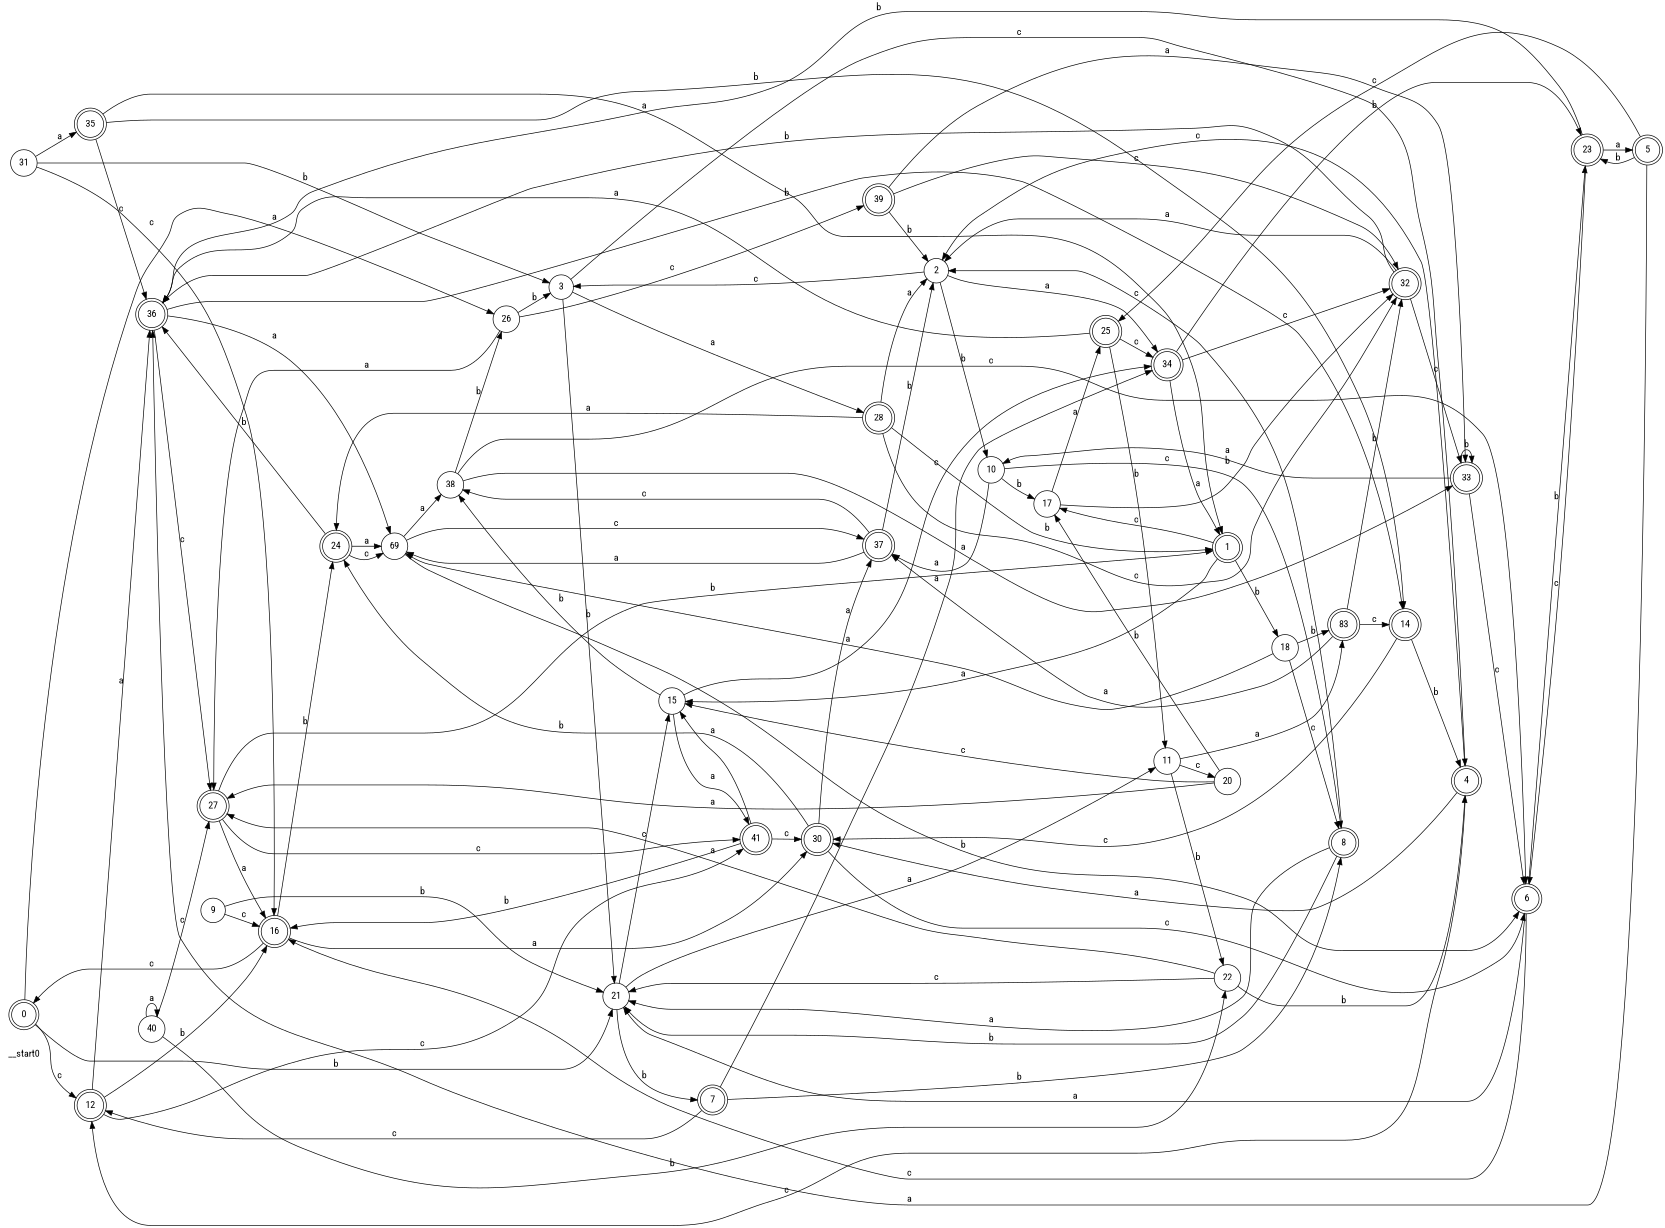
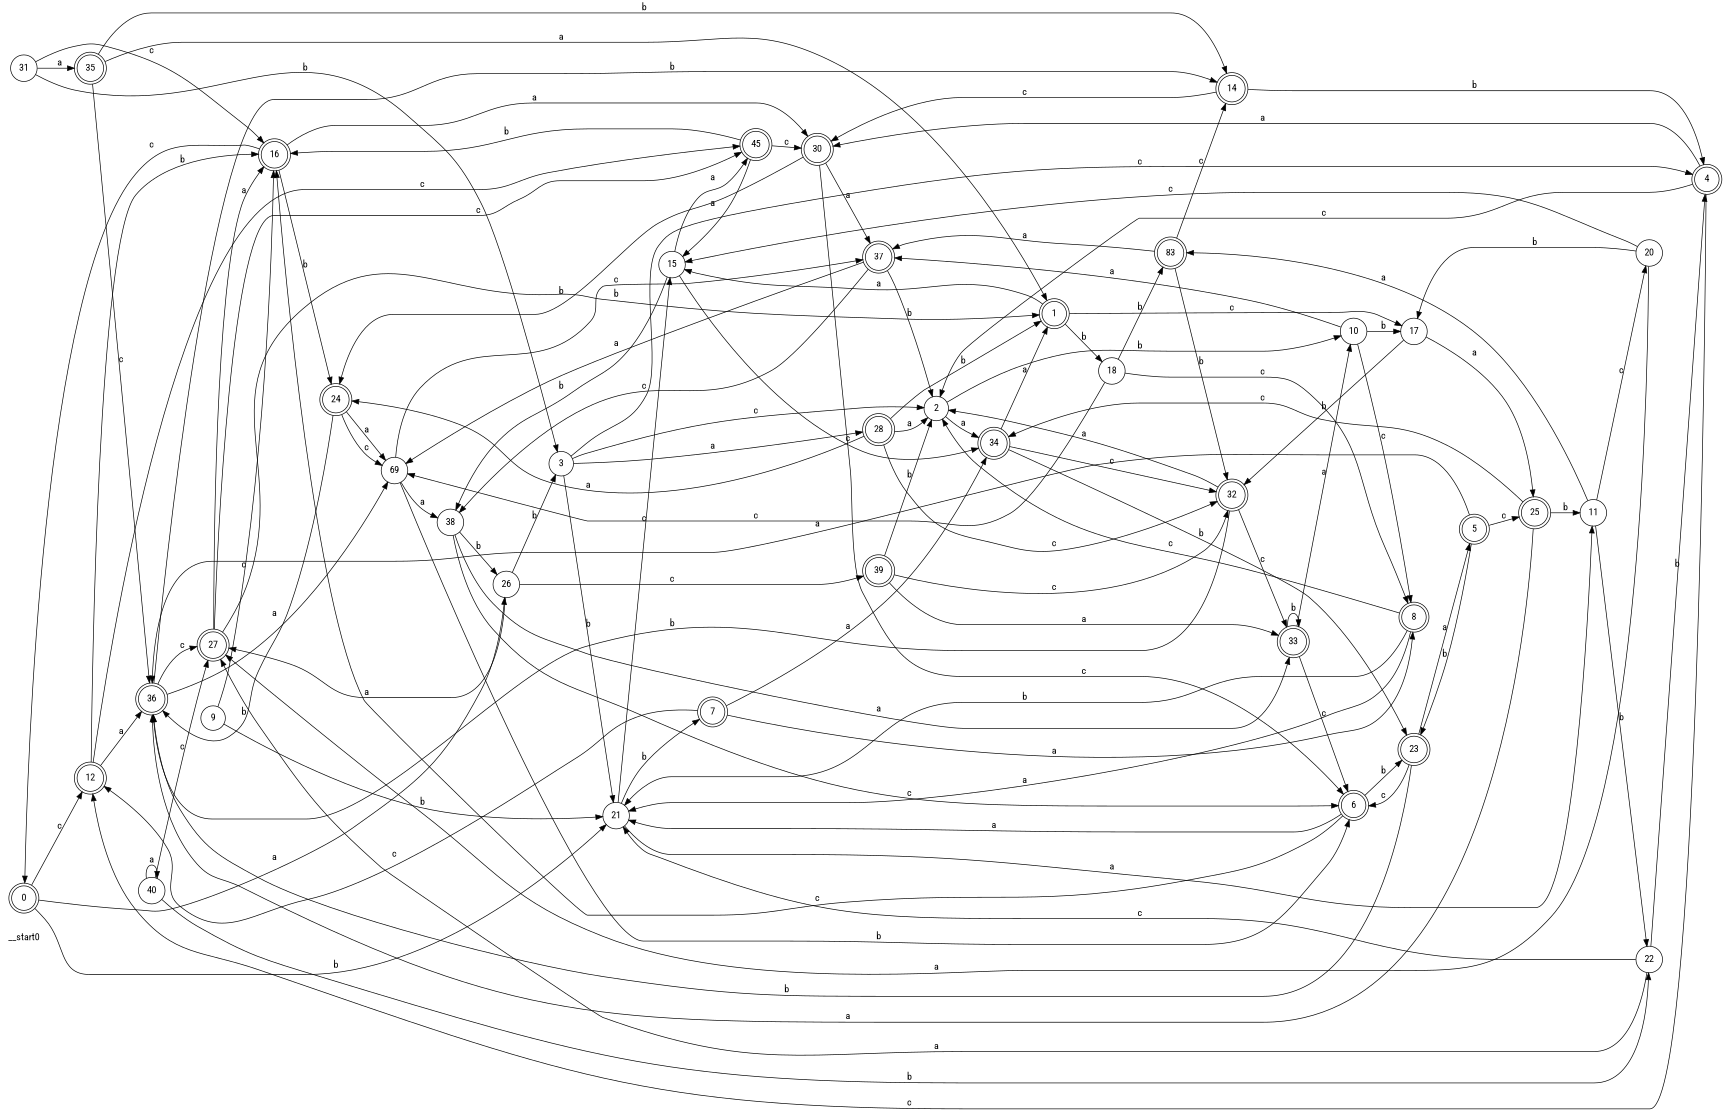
edge "2" -> "3": reversed
edge "18" -> "69": label "a" -> "c"
node "41": label "41" -> "45"
edge "7" -> "8": label "b" -> "a"
